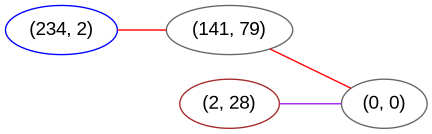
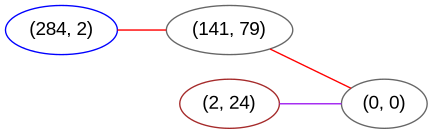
node "(234, 2)": label "(234, 2)" -> "(284, 2)"
node "(2, 28)": label "(2, 28)" -> "(2, 24)"
